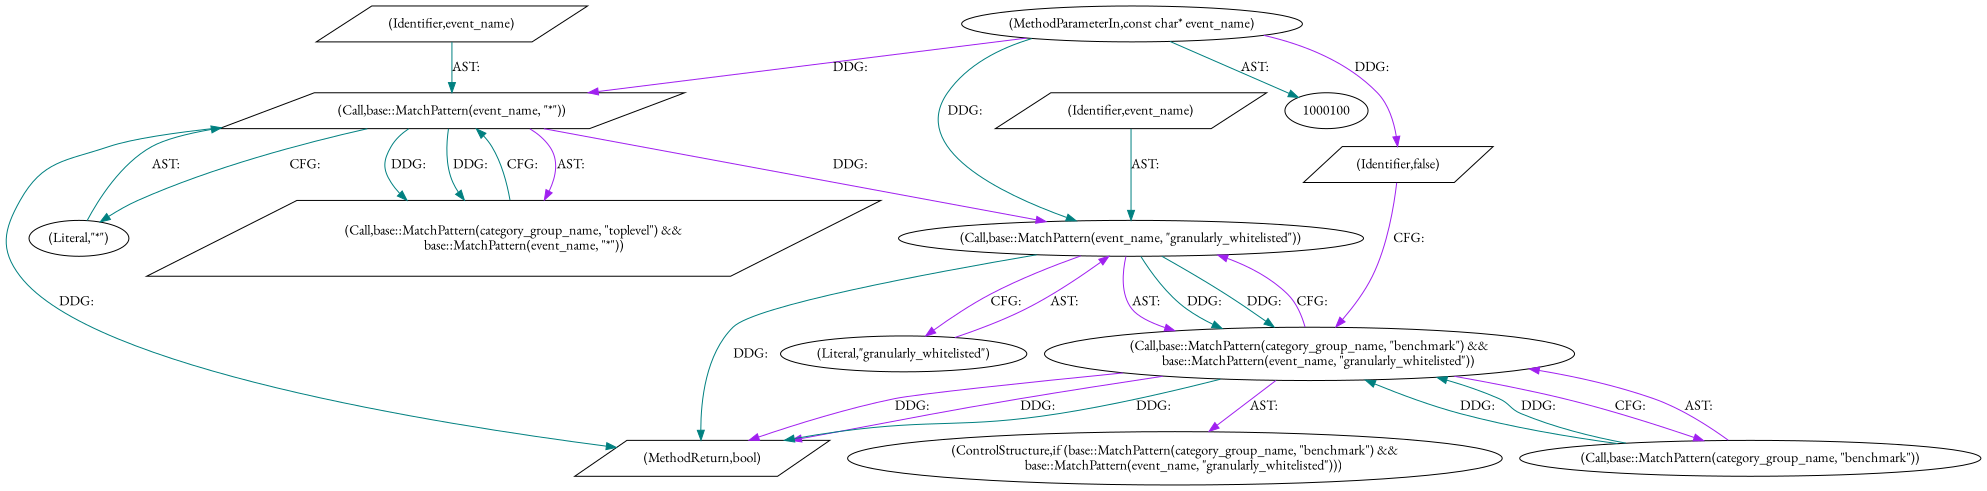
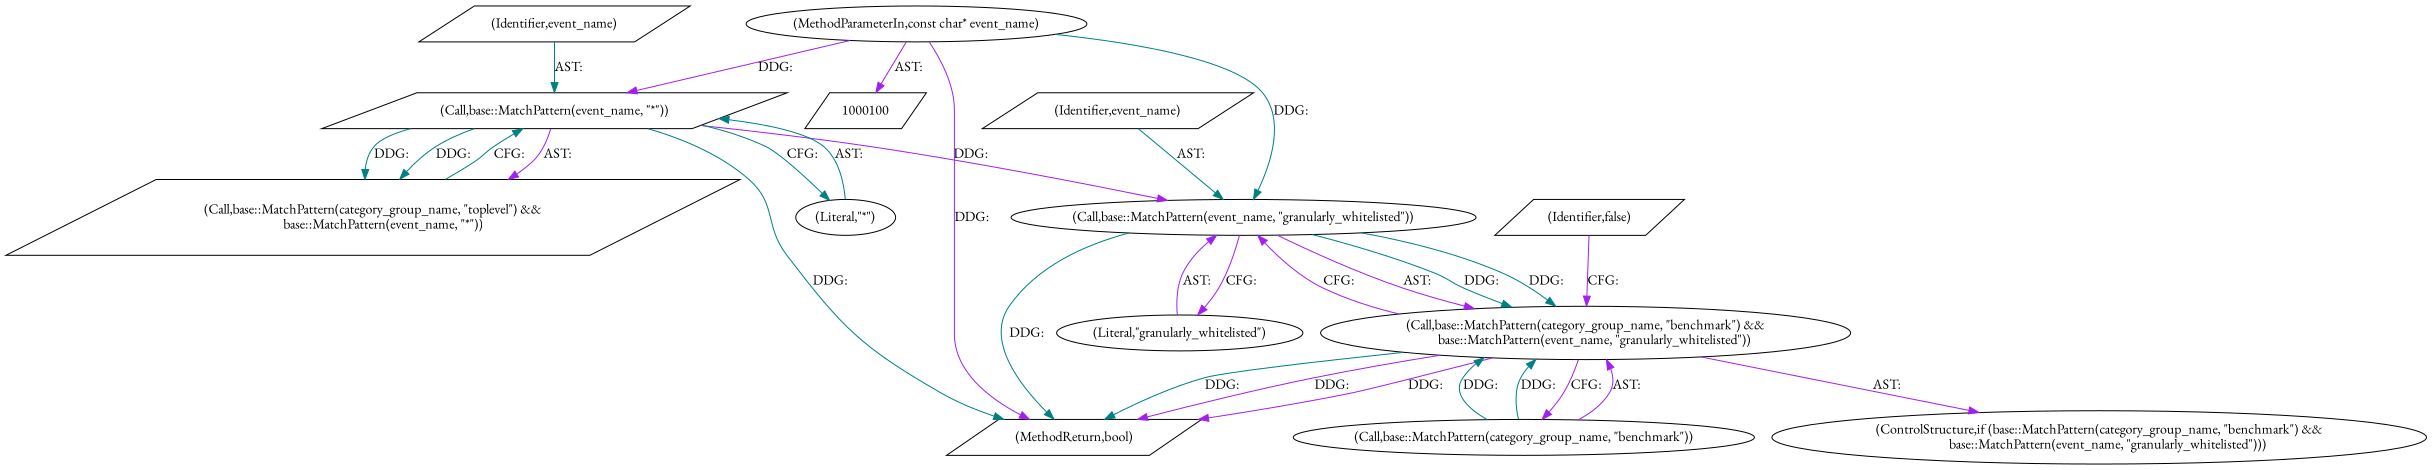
edge "(MethodParameterIn,const char* event_name)" -> "1000100": color teal -> purple
edge "(MethodParameterIn,const char* event_name)" -> "(Identifier,false)": now "(MethodParameterIn,const char* event_name)" -> "(MethodReturn,bool)"
node "1000100": shape ellipse -> parallelogram
